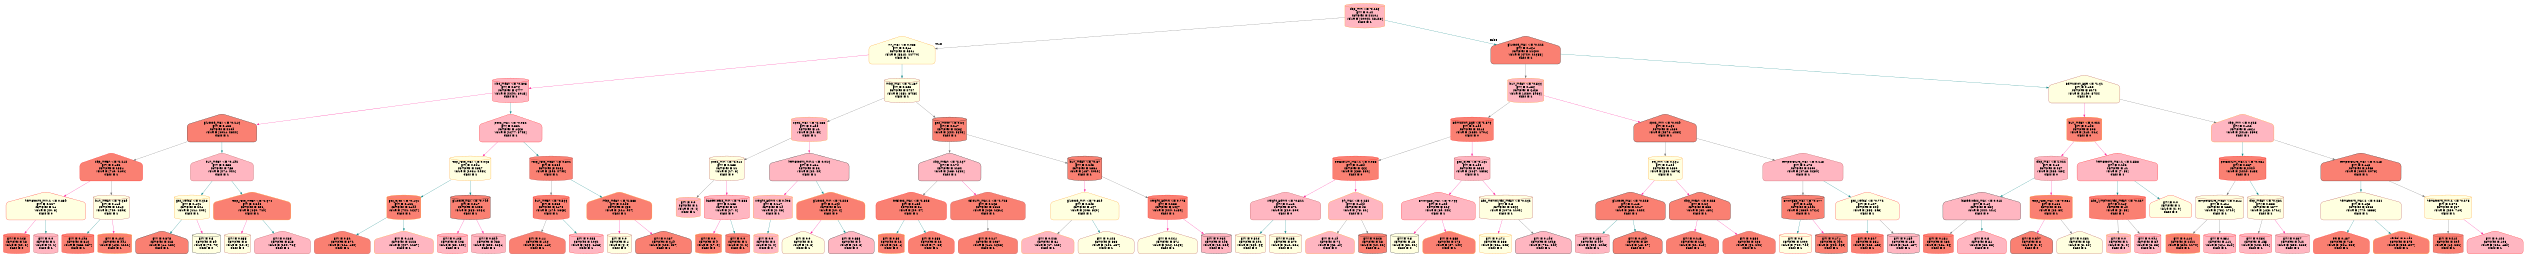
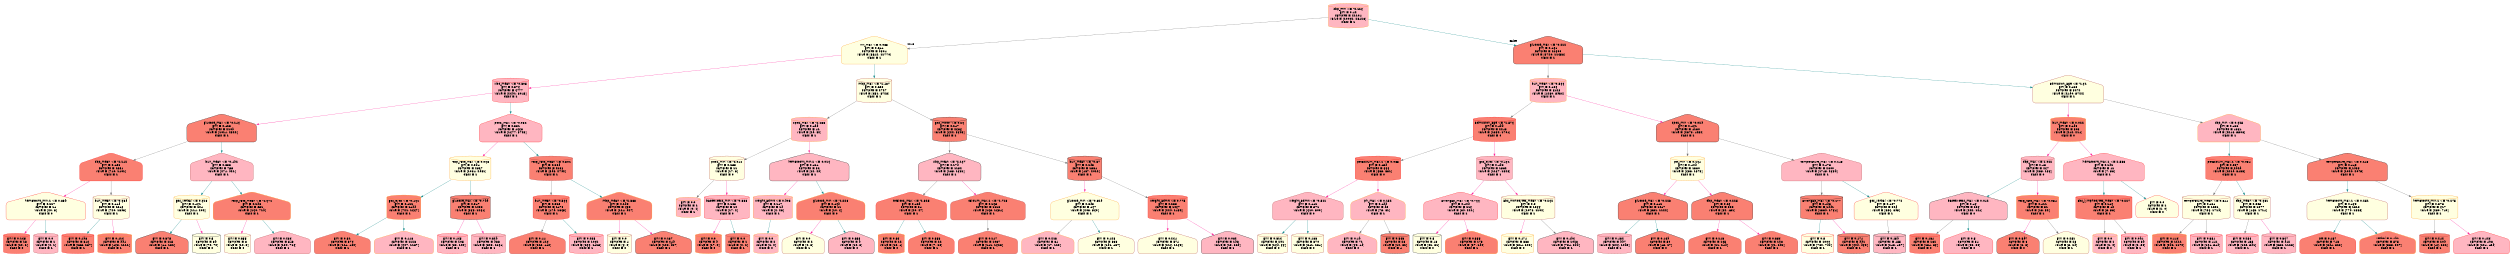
node "gini = 0.31 samples = 371 value = [114, 480] class = 1": label "gini = 0.31 samples = 371 value = [114, 480] class = 1" -> "gini = 0.31 samples = 376 value = [114, 480] class = 1"
node "gini = 0.082 samples = 193 value = [13, 289] class = 1": shape cylinder -> house
node "gini = 0.317 samples = 354 value = [113, 458] class = 1": removed
